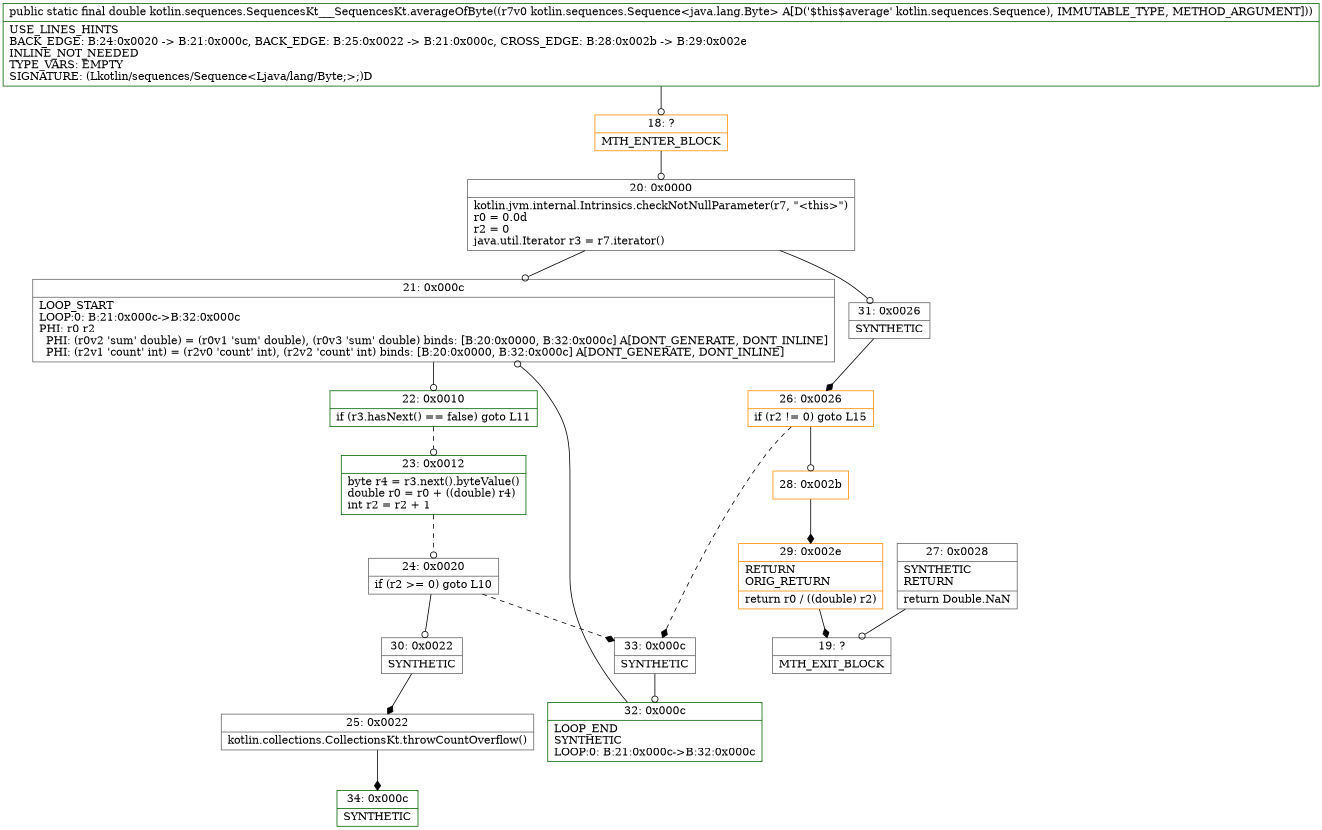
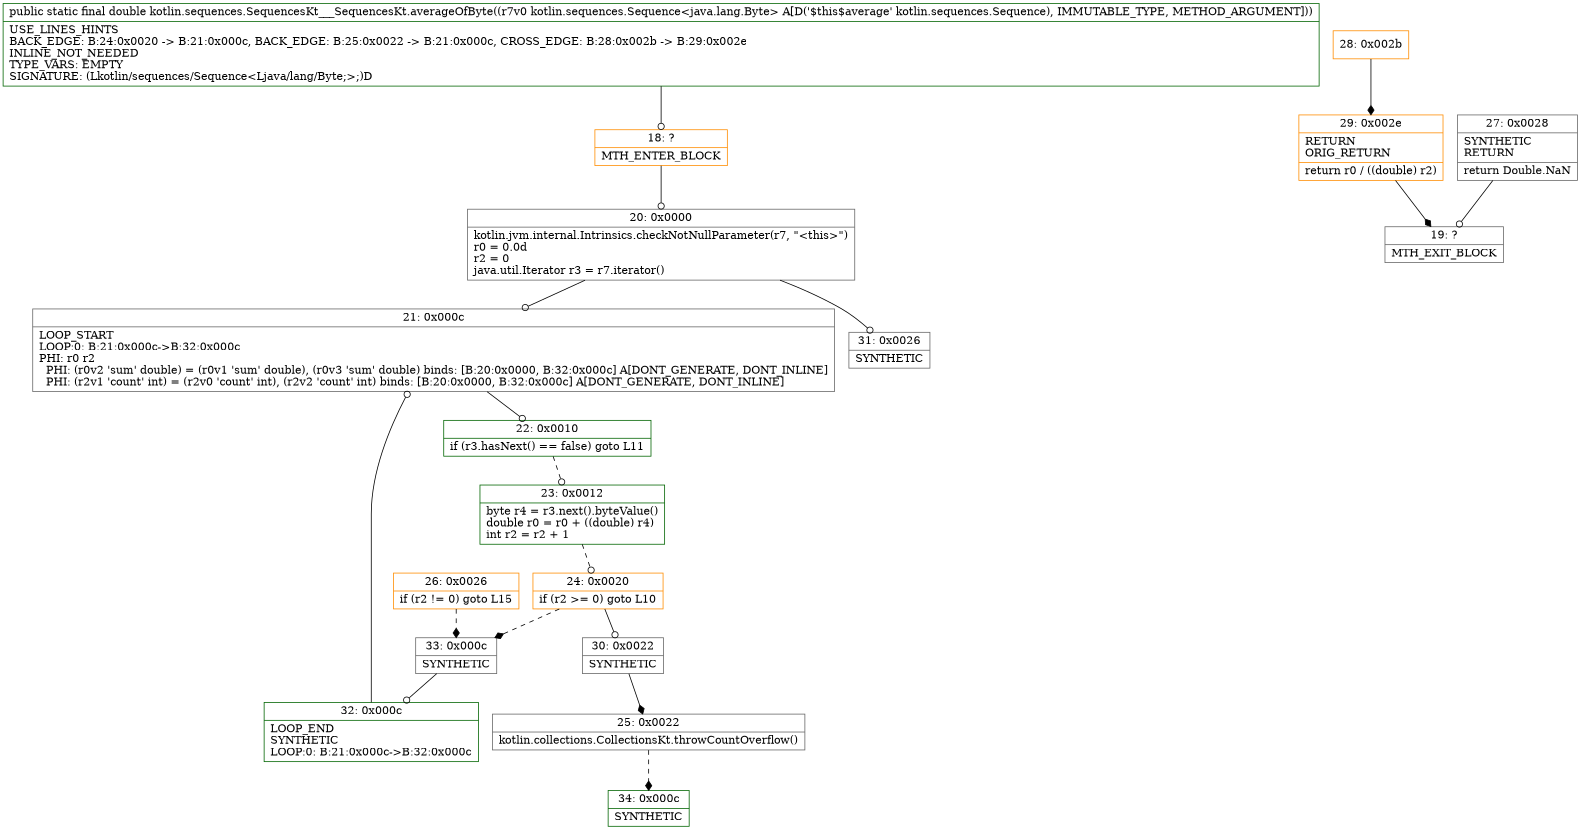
edge "31: 0x0026" -> "26: 0x0026": removed
edge "26: 0x0026" -> "28: 0x002b": removed
node "24: 0x0020": color gray40 -> darkorange
edge "25: 0x0022" -> "34: 0x000c": style solid -> dashed
